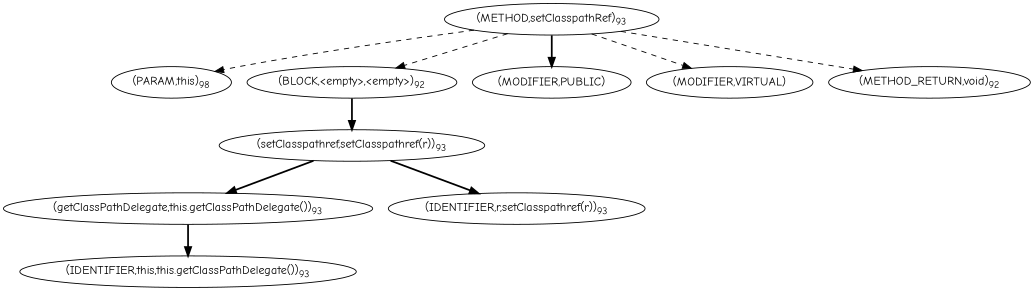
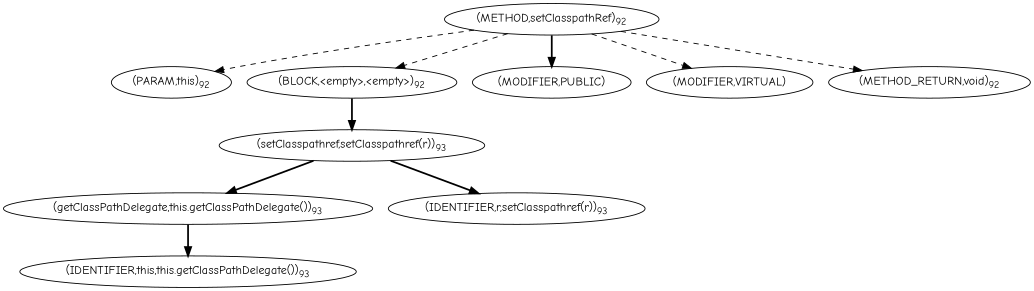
node "(METHOD,setClasspathRef)": text "93" -> "92"
node "(PARAM,this)": text "98" -> "92"
